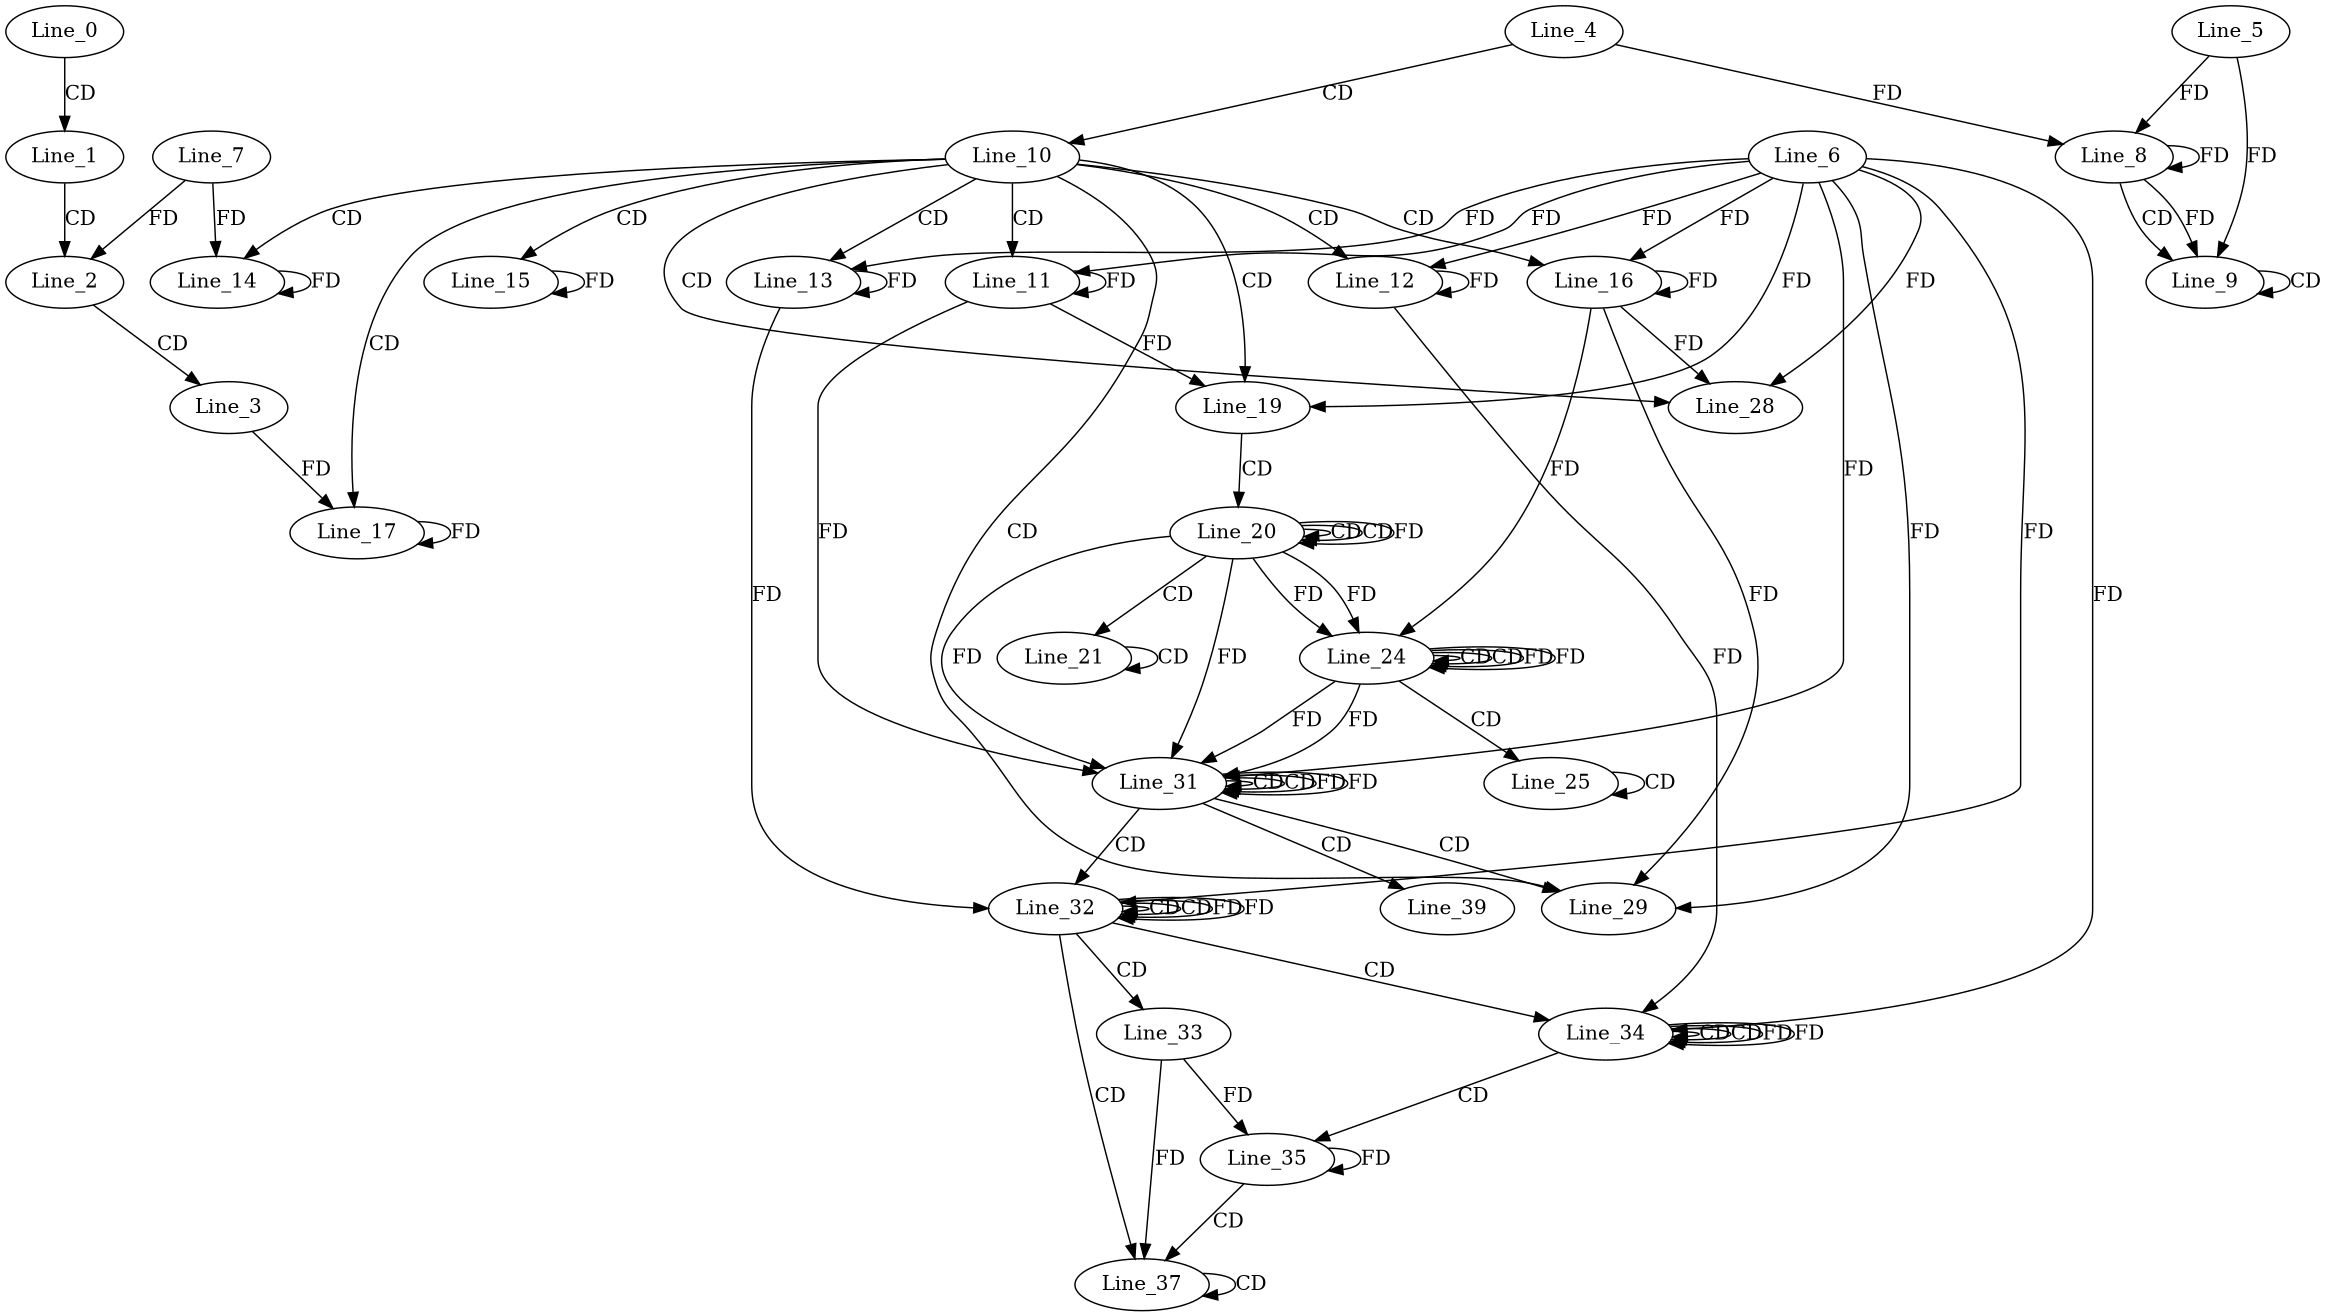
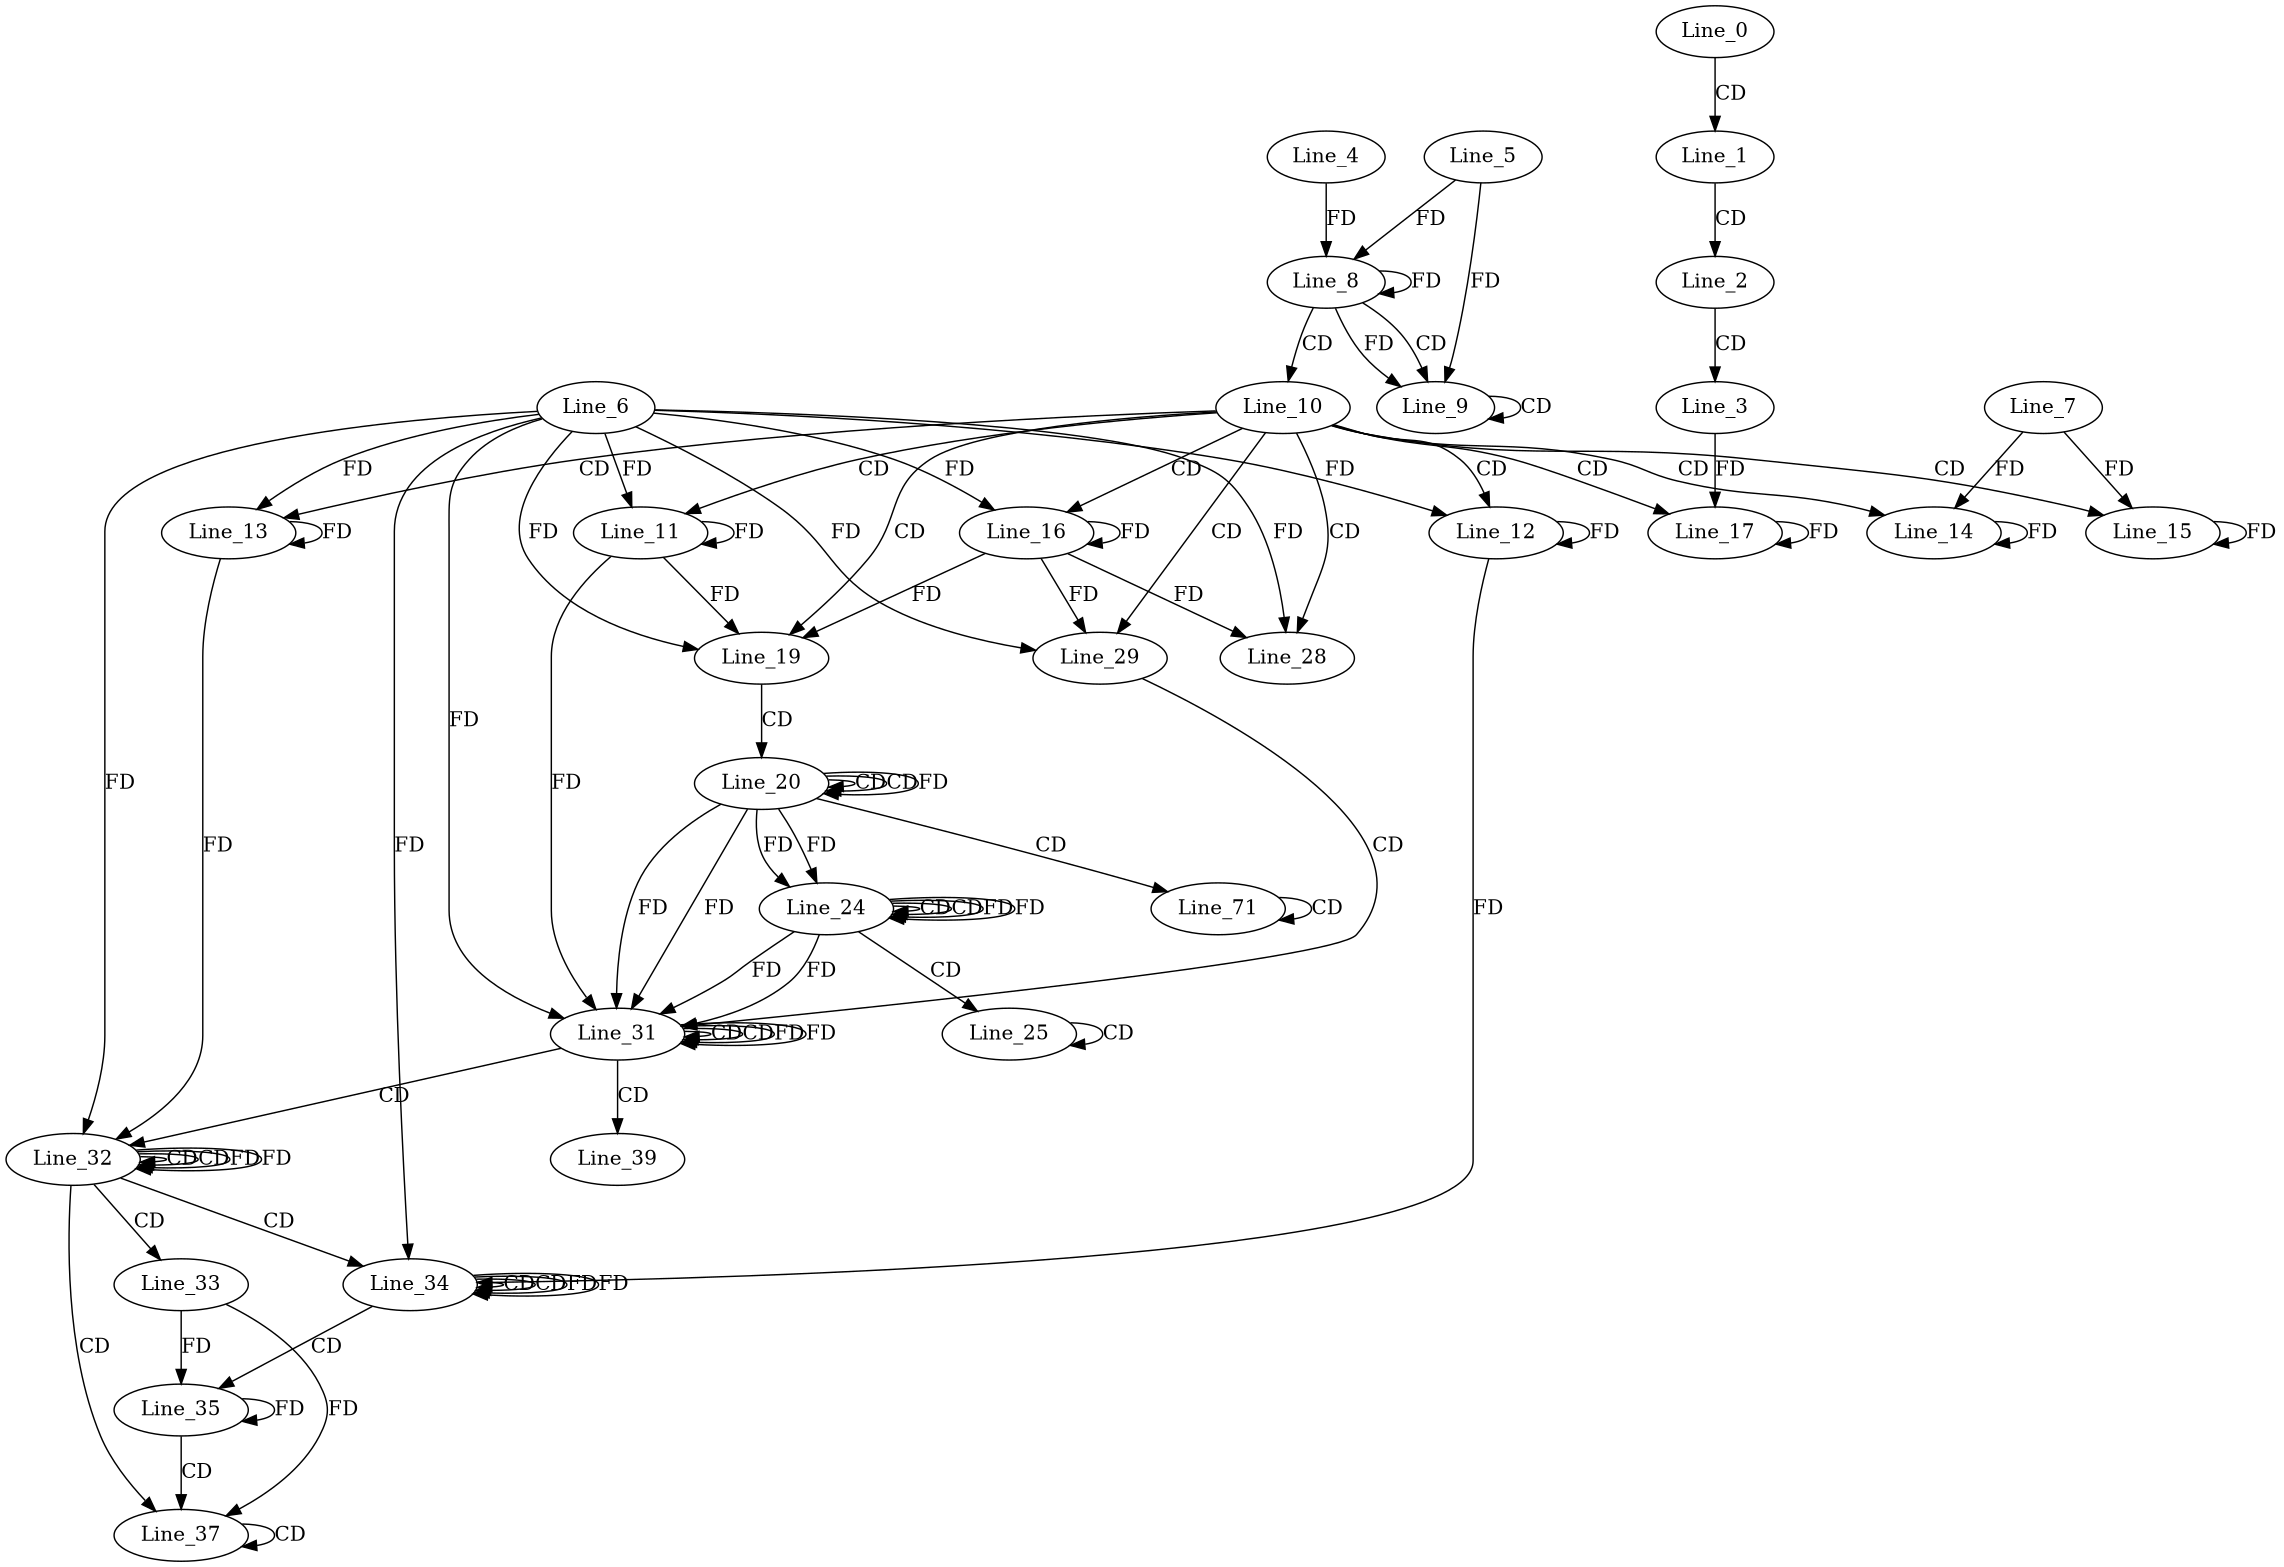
edge "Line_4" -> "Line_10": now "Line_8" -> "Line_10"
edge "Line_7" -> "Line_2": now "Line_7" -> "Line_15"
edge "Line_16" -> "Line_24": now "Line_16" -> "Line_19"
node "Line_21": label "Line_21" -> "Line_71"
edge "Line_31" -> "Line_29": reversed
